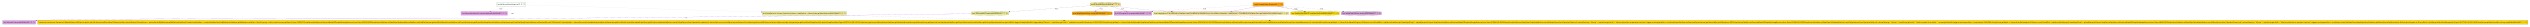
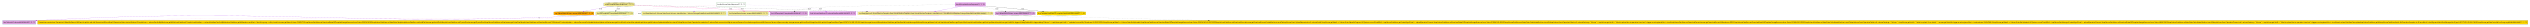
node "handleTemplateStatusResponse['0', '1', '0']": fillcolor orange -> plum
node "final UploadStatusAnswer answer@@@2@@@['0', '0', '1']": added
